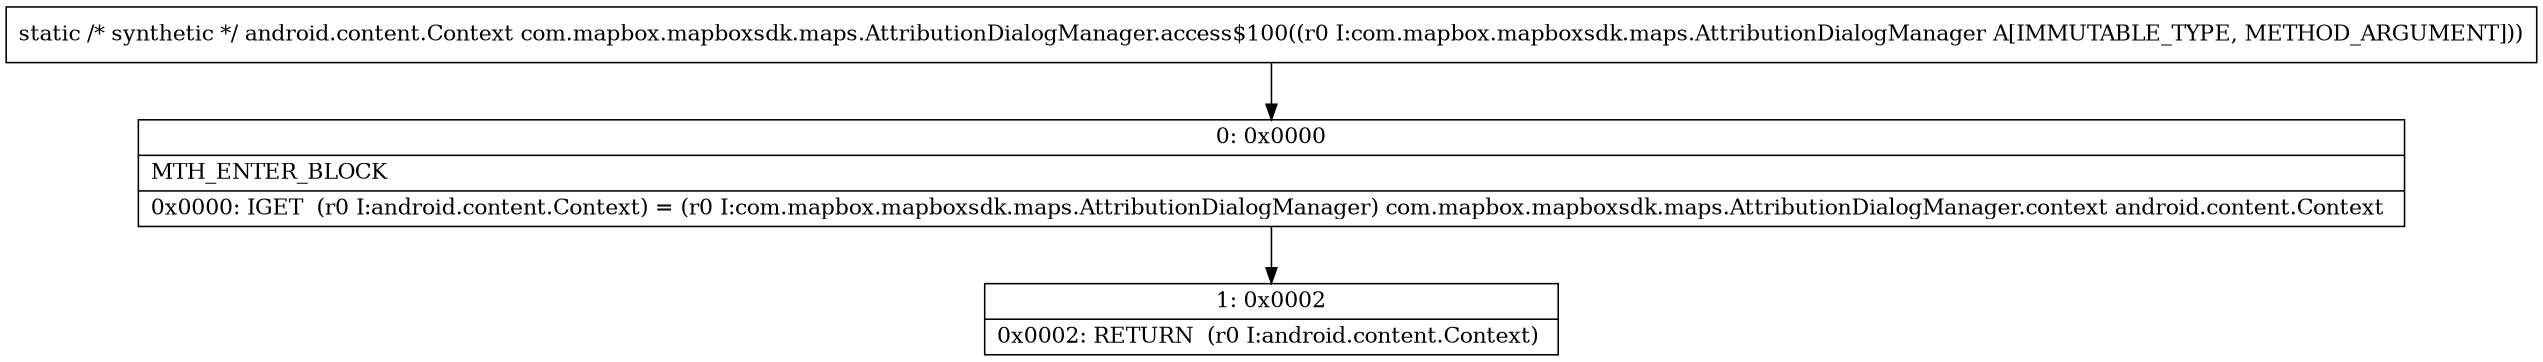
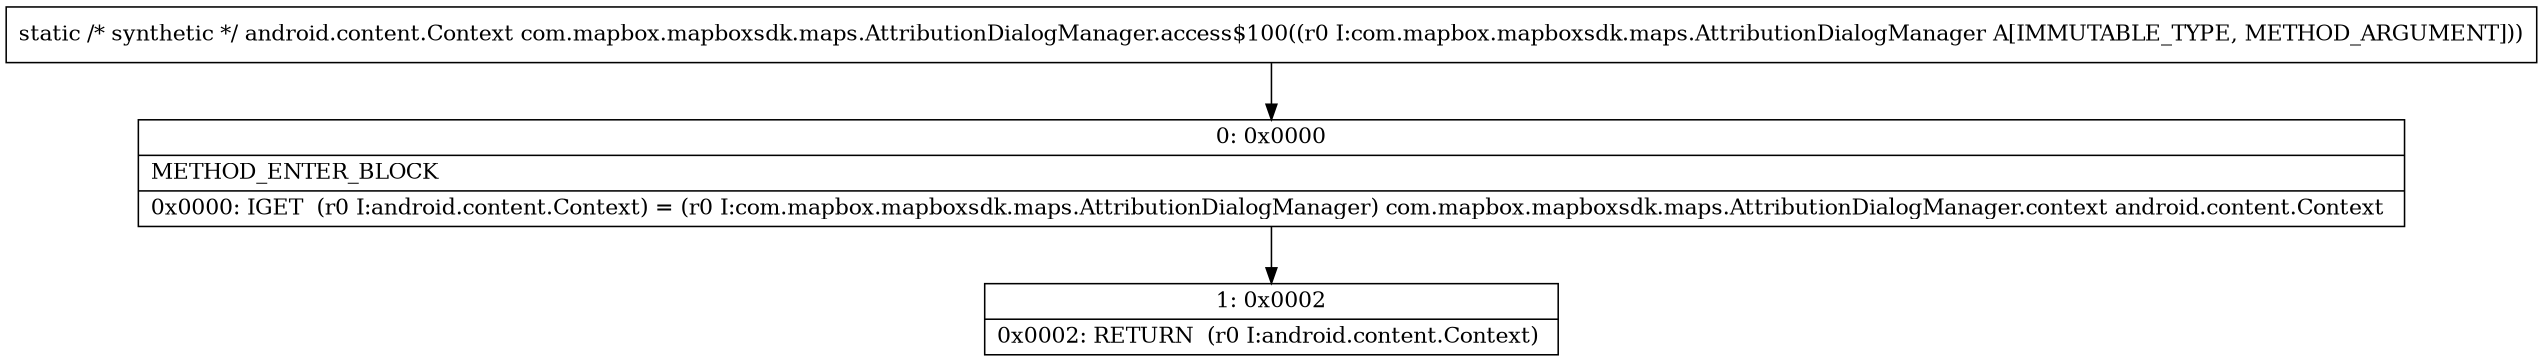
node "0: 0x0000": text "MTH_ENTER_BLOCK" -> "METHOD_ENTER_BLOCK"
